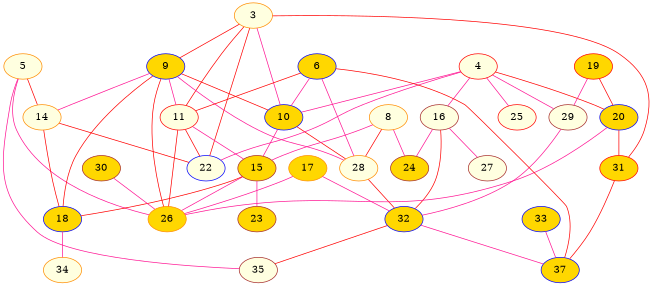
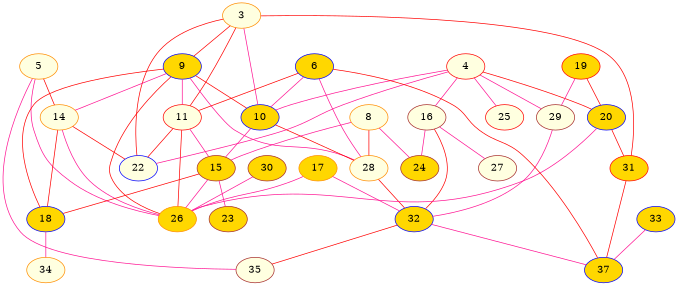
edge "14" -- "26": added
